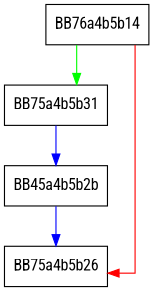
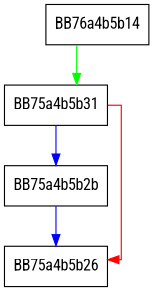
edge "BB76a4b5b14" -> "BB75a4b5b26": now "BB75a4b5b31" -> "BB75a4b5b26"
node "BB45a4b5b2b": label "BB45a4b5b2b" -> "BB75a4b5b2b"
